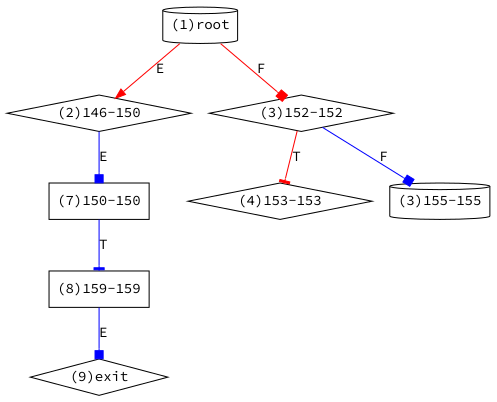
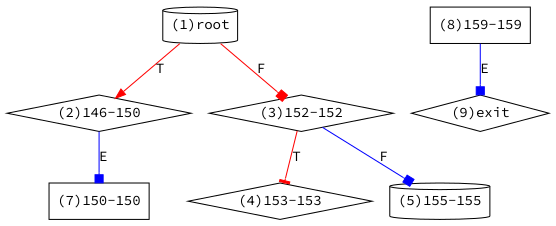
edge "(1)root" -> "(2)146-150": label "E" -> "T"
node "(3)155-155": label "(3)155-155" -> "(5)155-155"
edge "(7)150-150" -> "(8)159-159": removed, label "T"
